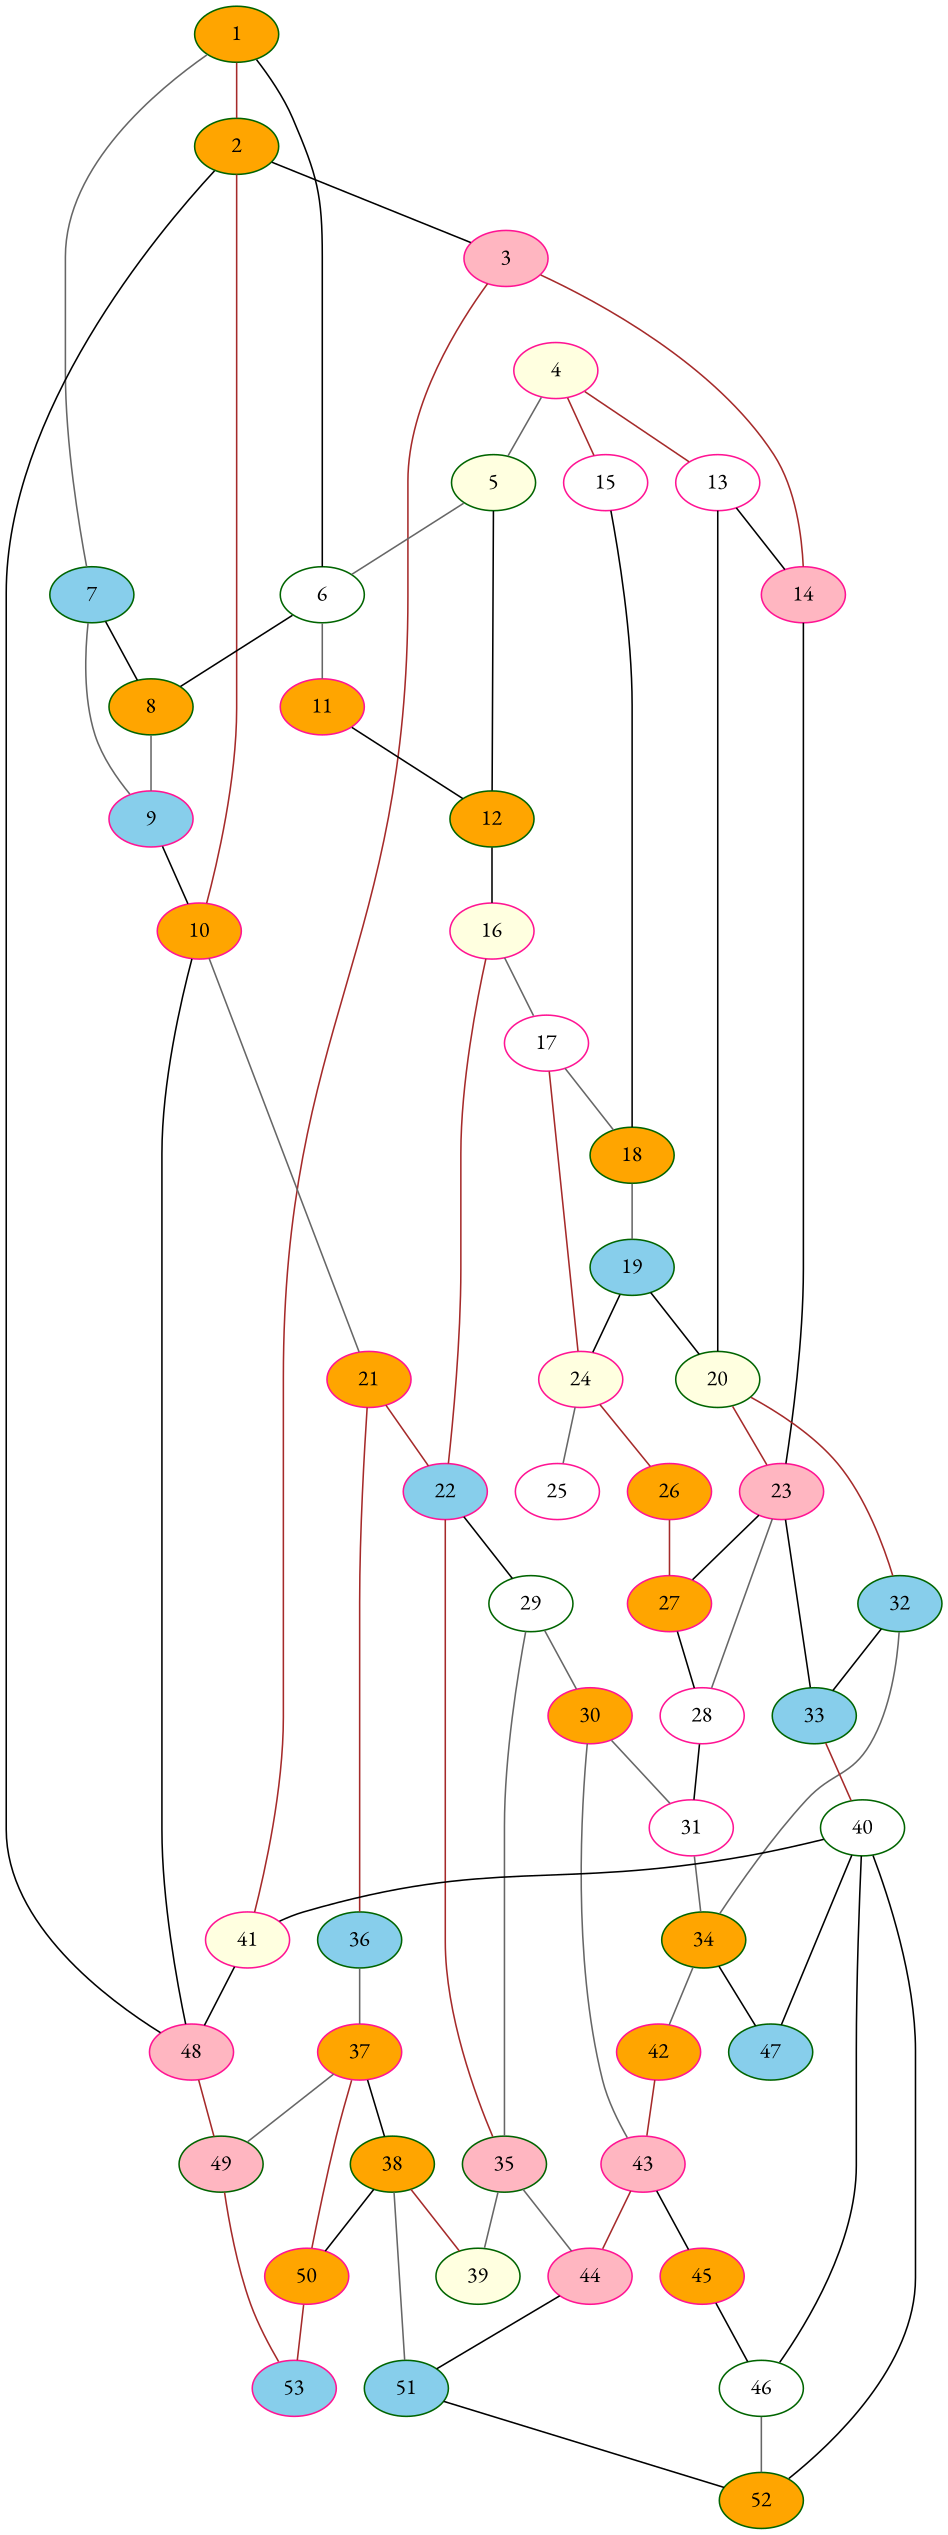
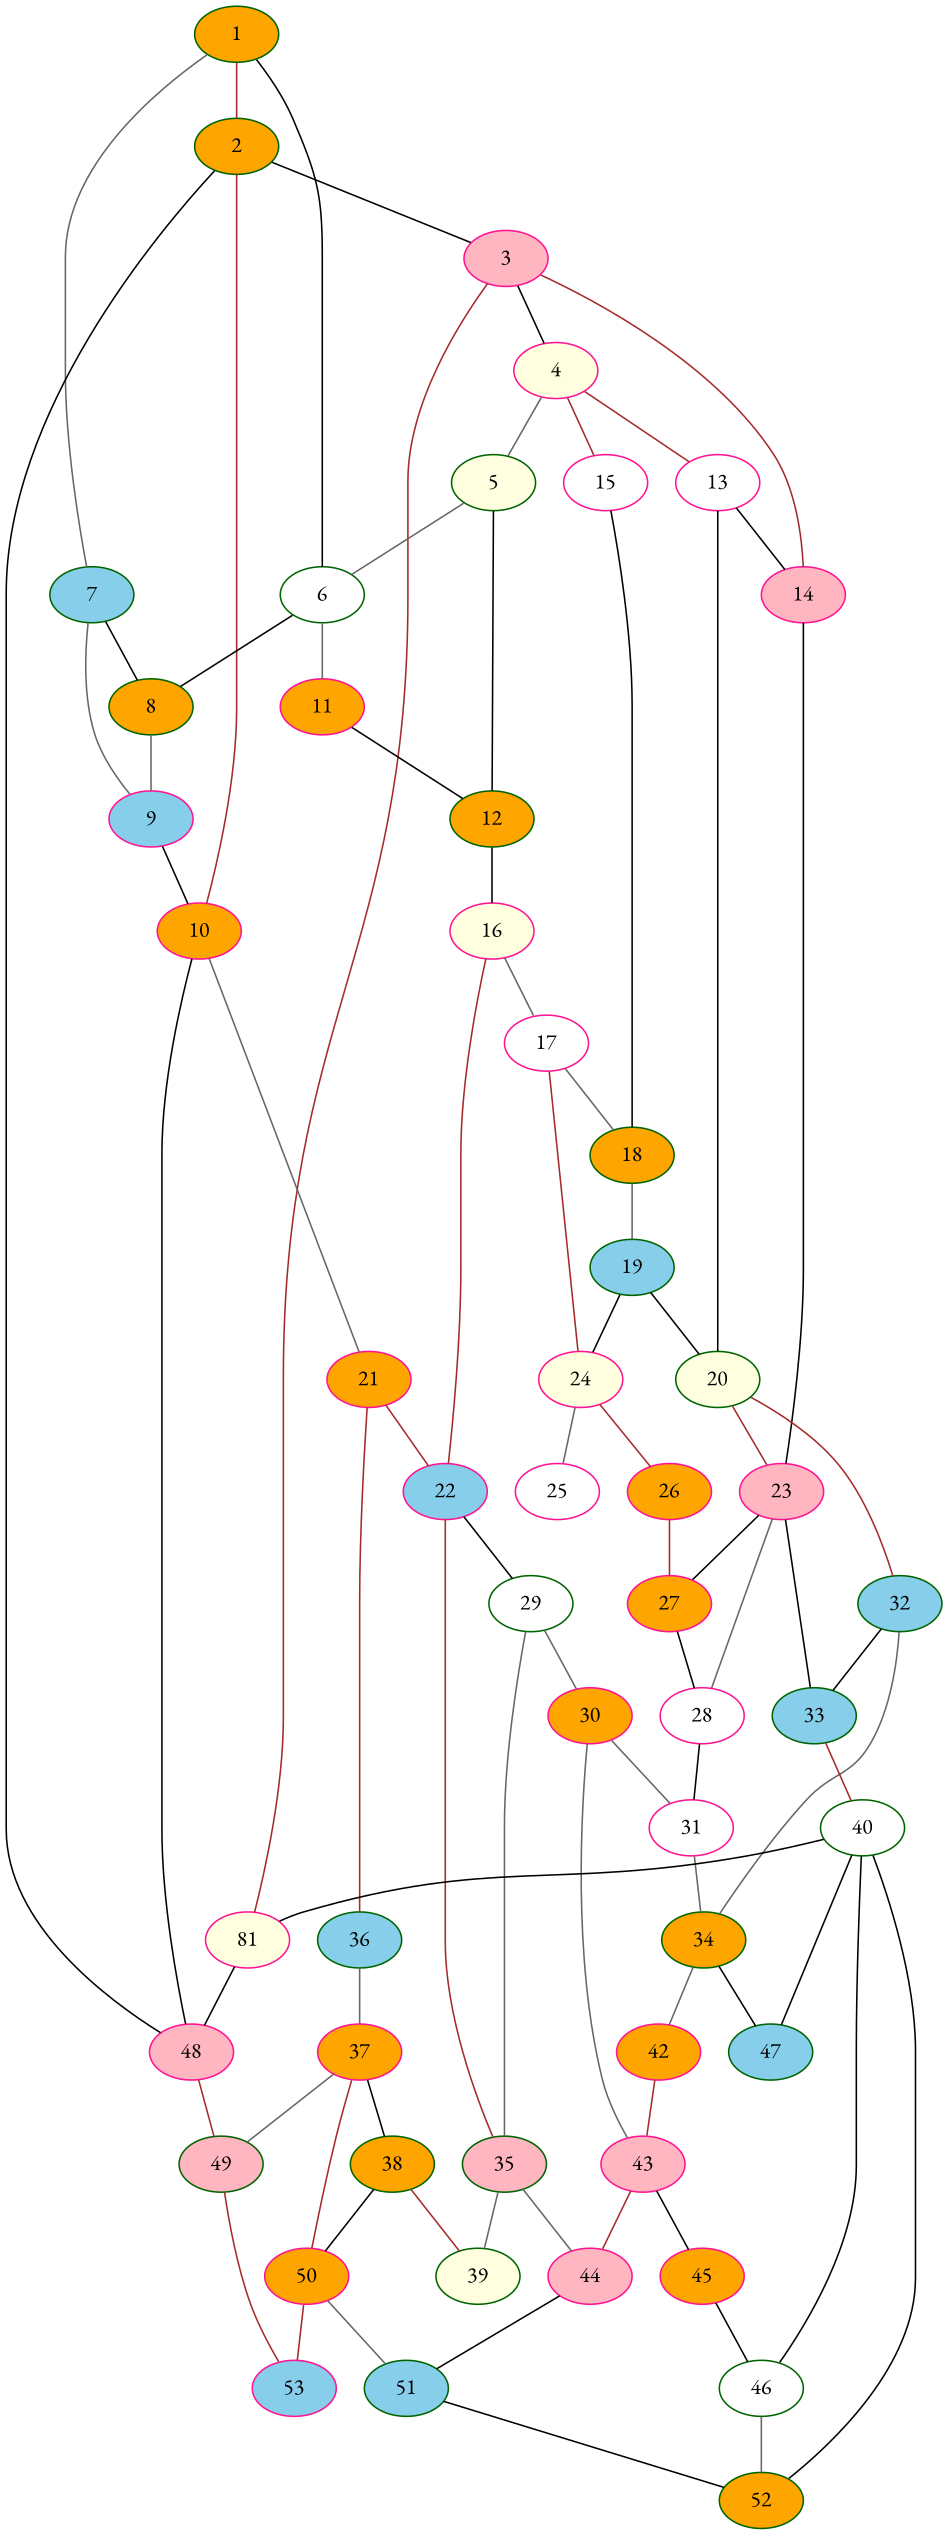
edge "3" -- "4": added
node "41": label "41" -> "81"
edge "38" -- "51": now "50" -- "51"
